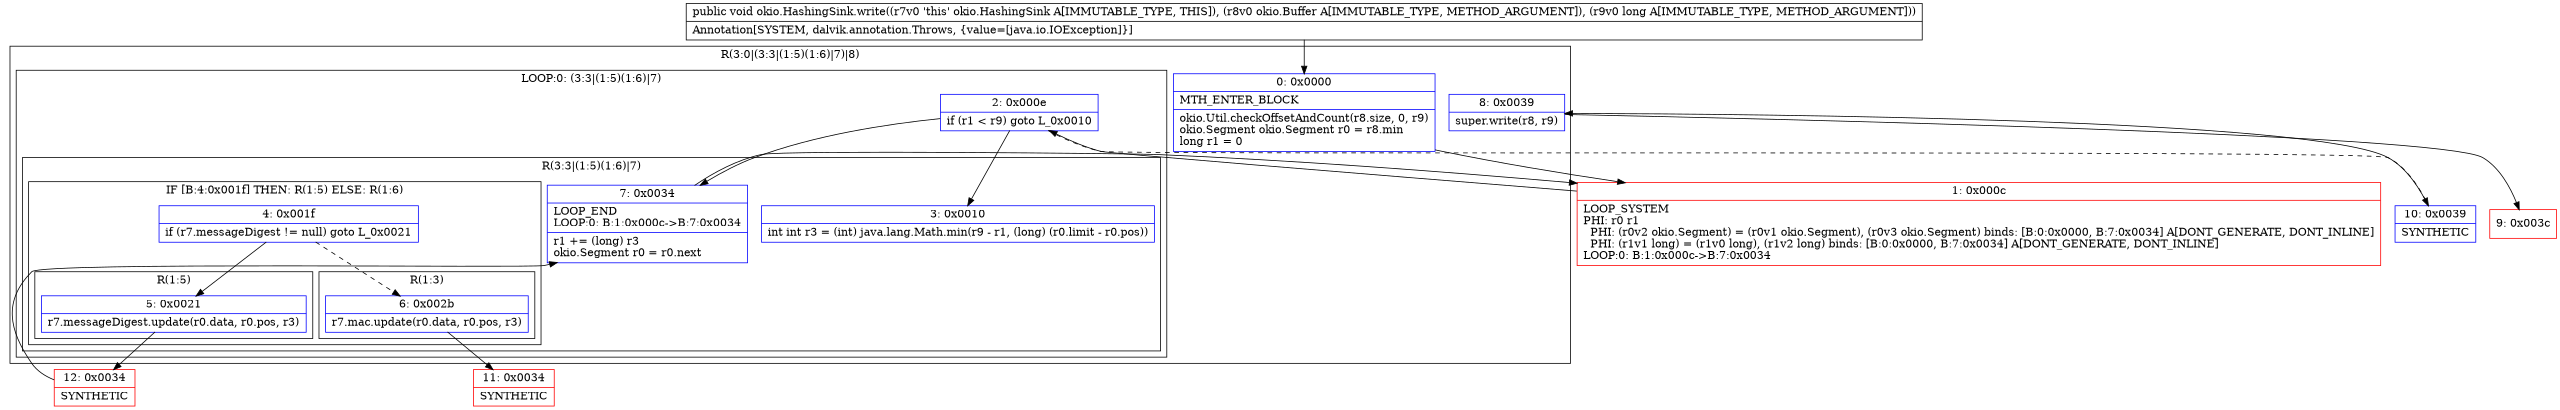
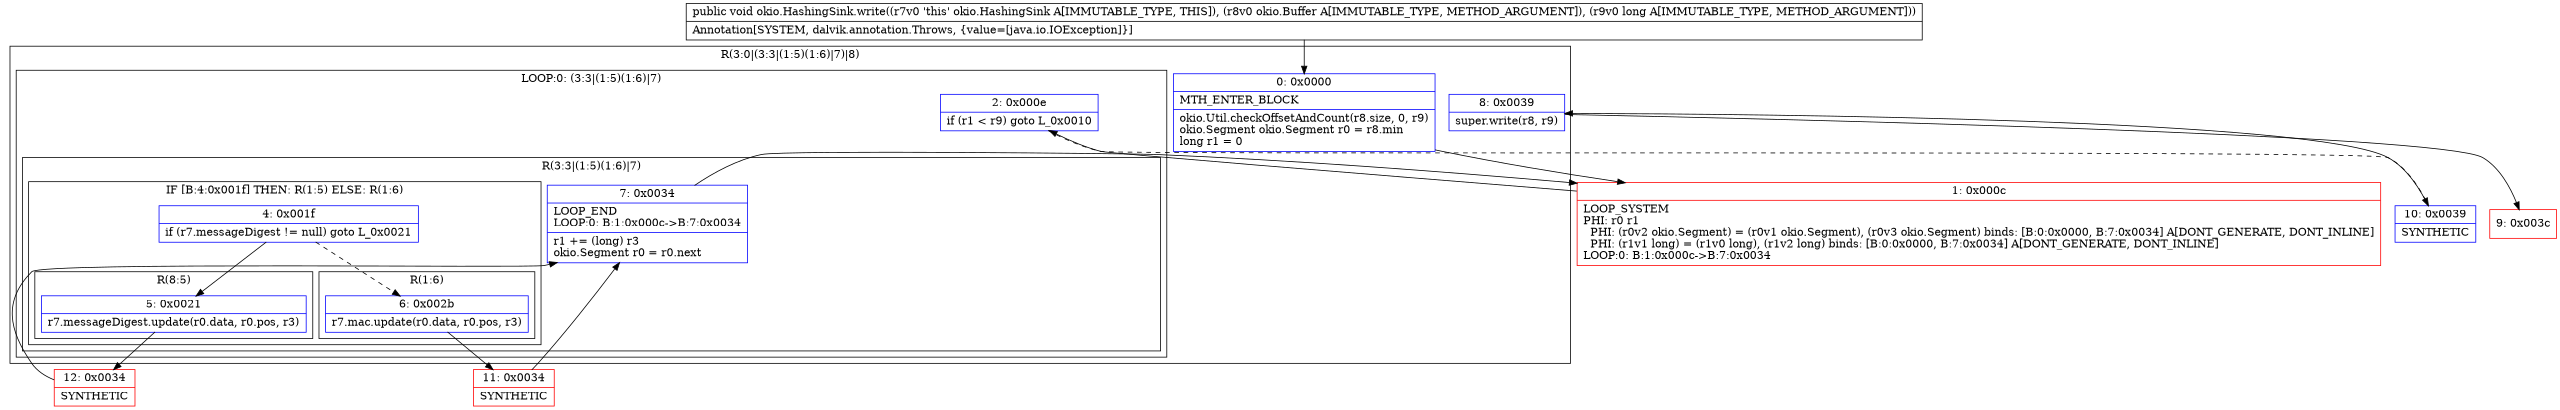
edge "2: 0x000e" -> "7: 0x0034": now "11: 0x0034" -> "7: 0x0034"
node "3: 0x0010": removed
cluster "R(1:5)": label "R(1:5)" -> "R(8:5)"
cluster "R(1:3)": label "R(1:3)" -> "R(1:6)"
